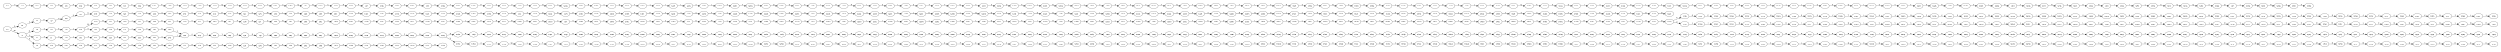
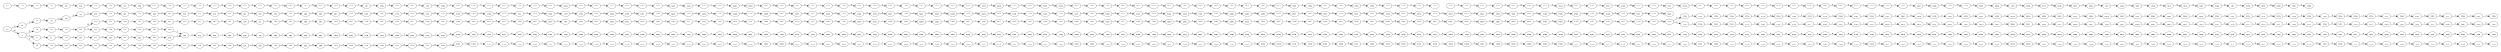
edge "S516" -> "S521": removed, label "Q"
edge "S137" -> "S143": now "S138" -> "S143"
